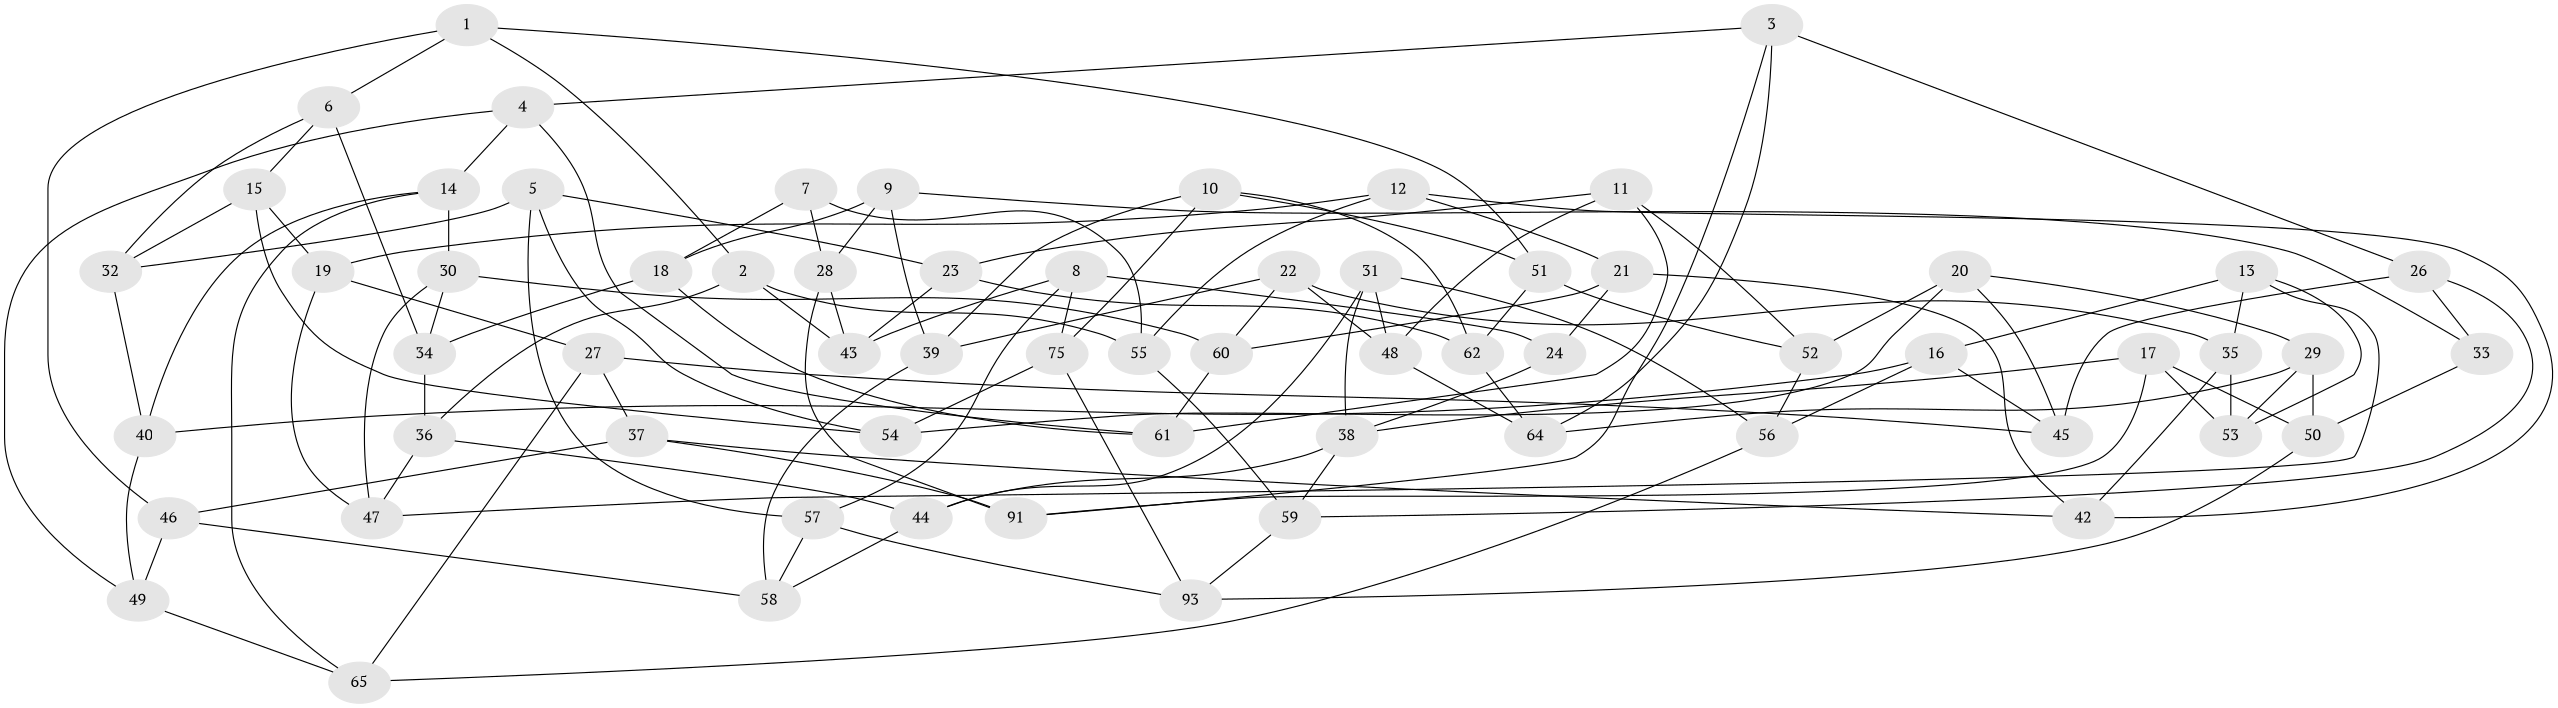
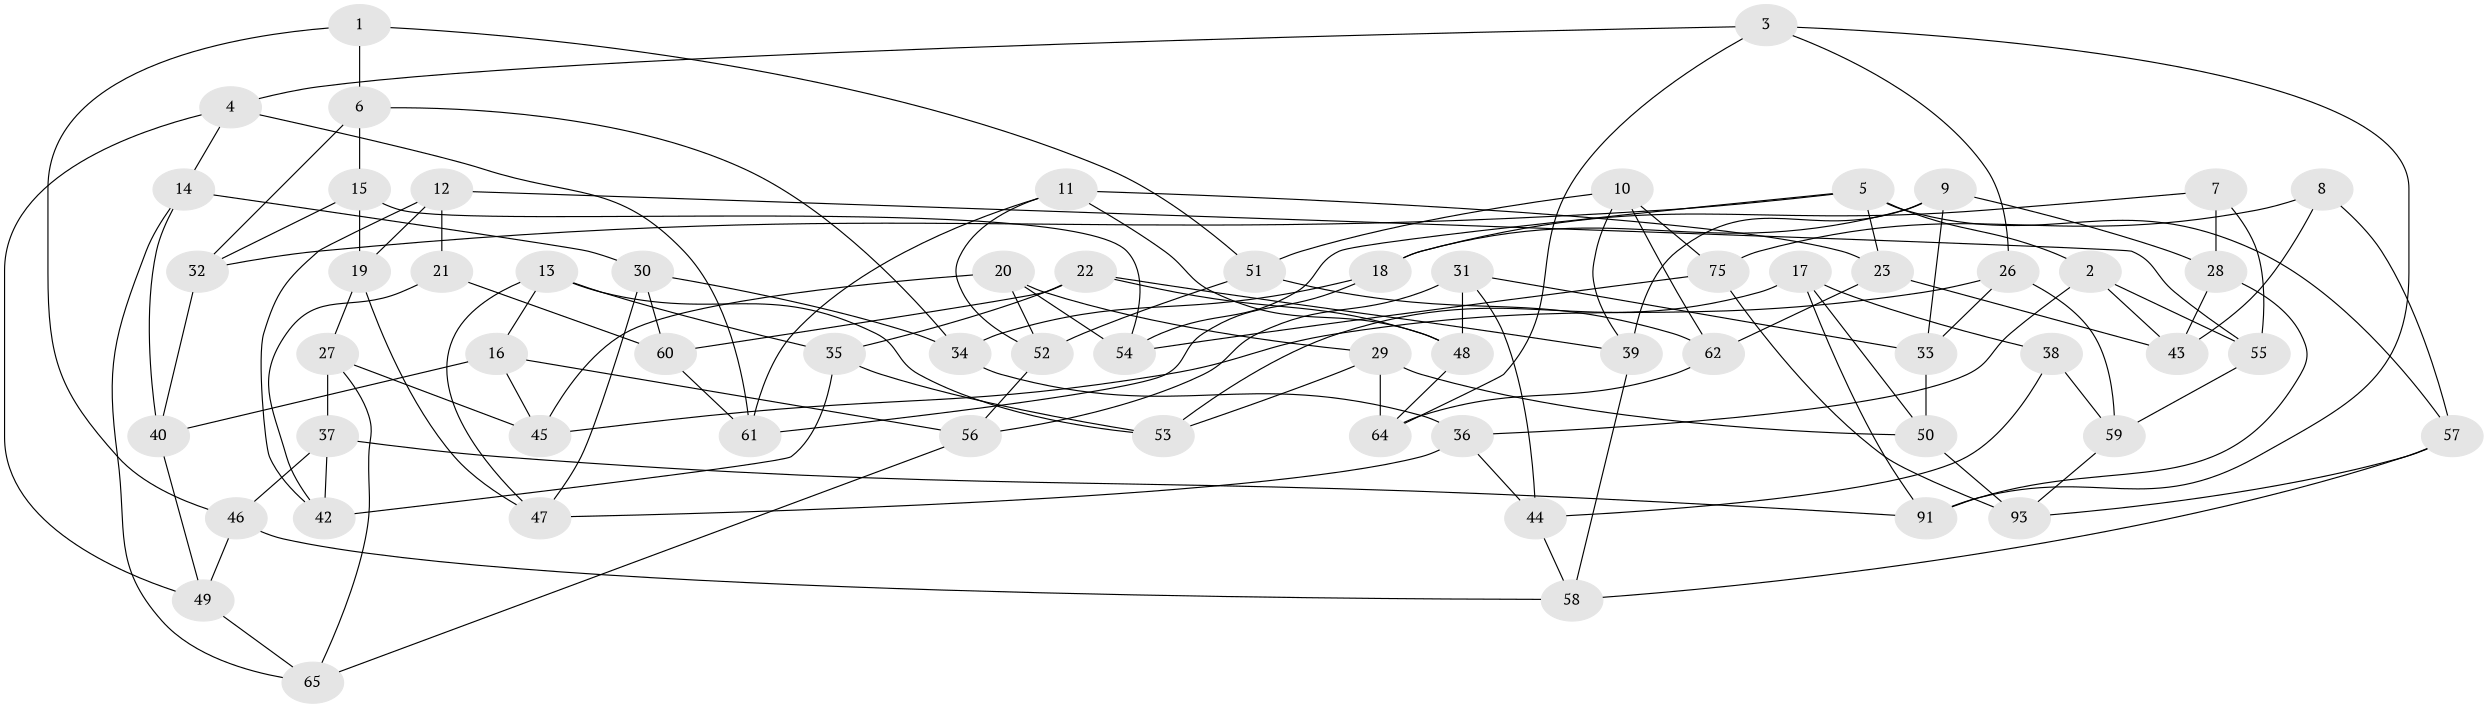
edge "1" -- "2": now "5" -- "2"
edge "31" -- "38": now "31" -- "33"
node "24": removed
